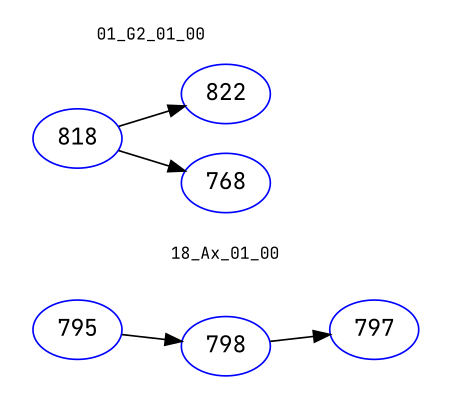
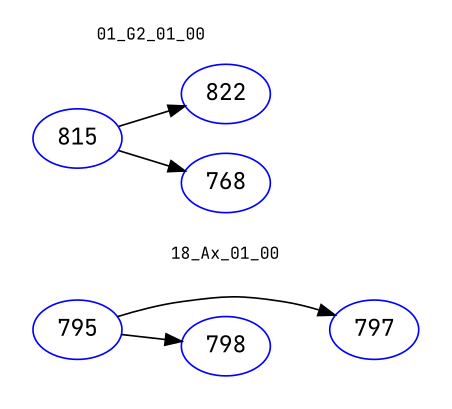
node "818": label "818" -> "815"
edge "798" -> "797": now "795" -> "797"
